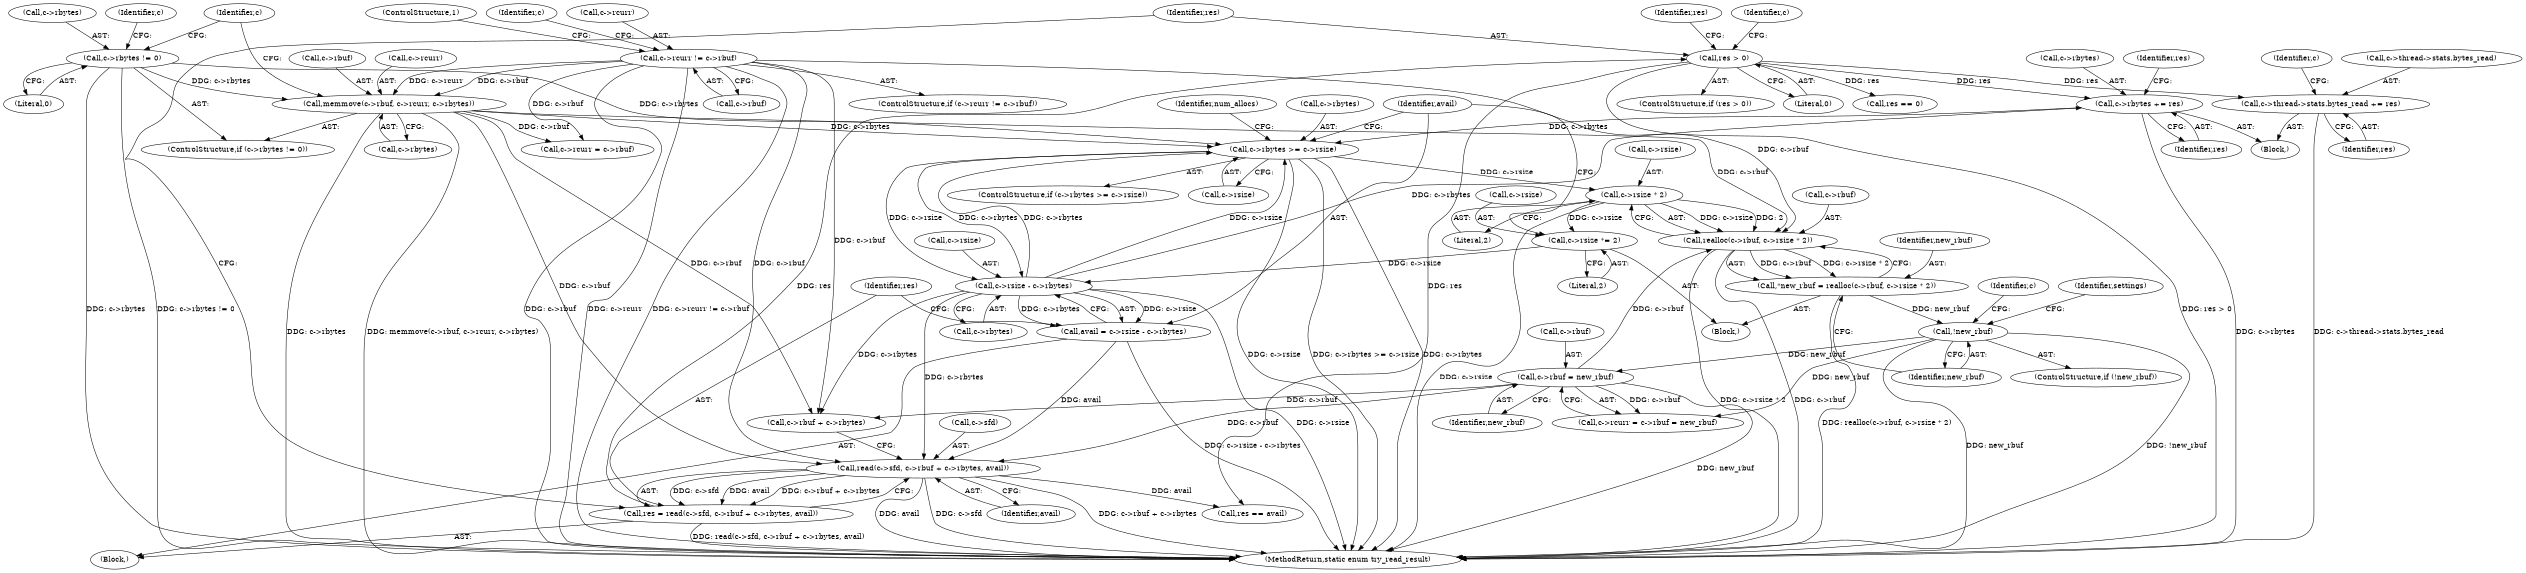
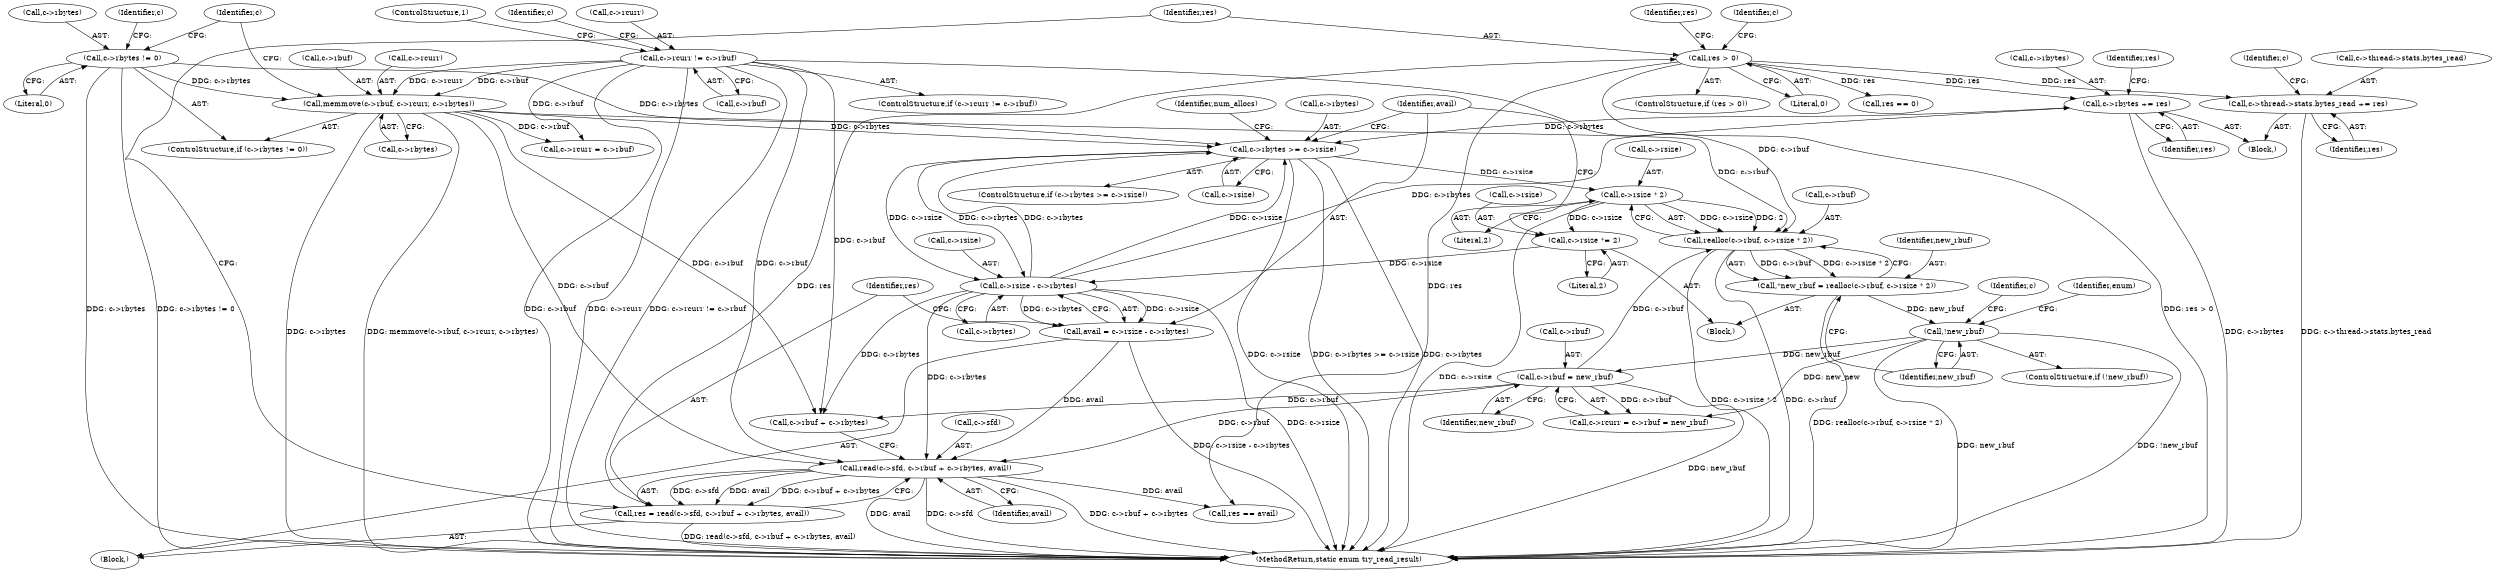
node "(Identifier,settings)": label "(Identifier,settings)" -> "(Identifier,enum)"
edge "(Call,!new_rbuf)" -> "(Call,c->rcurr = c->rbuf = new_rbuf)": label "DDG: new_rbuf" -> "DDG: new_new"
